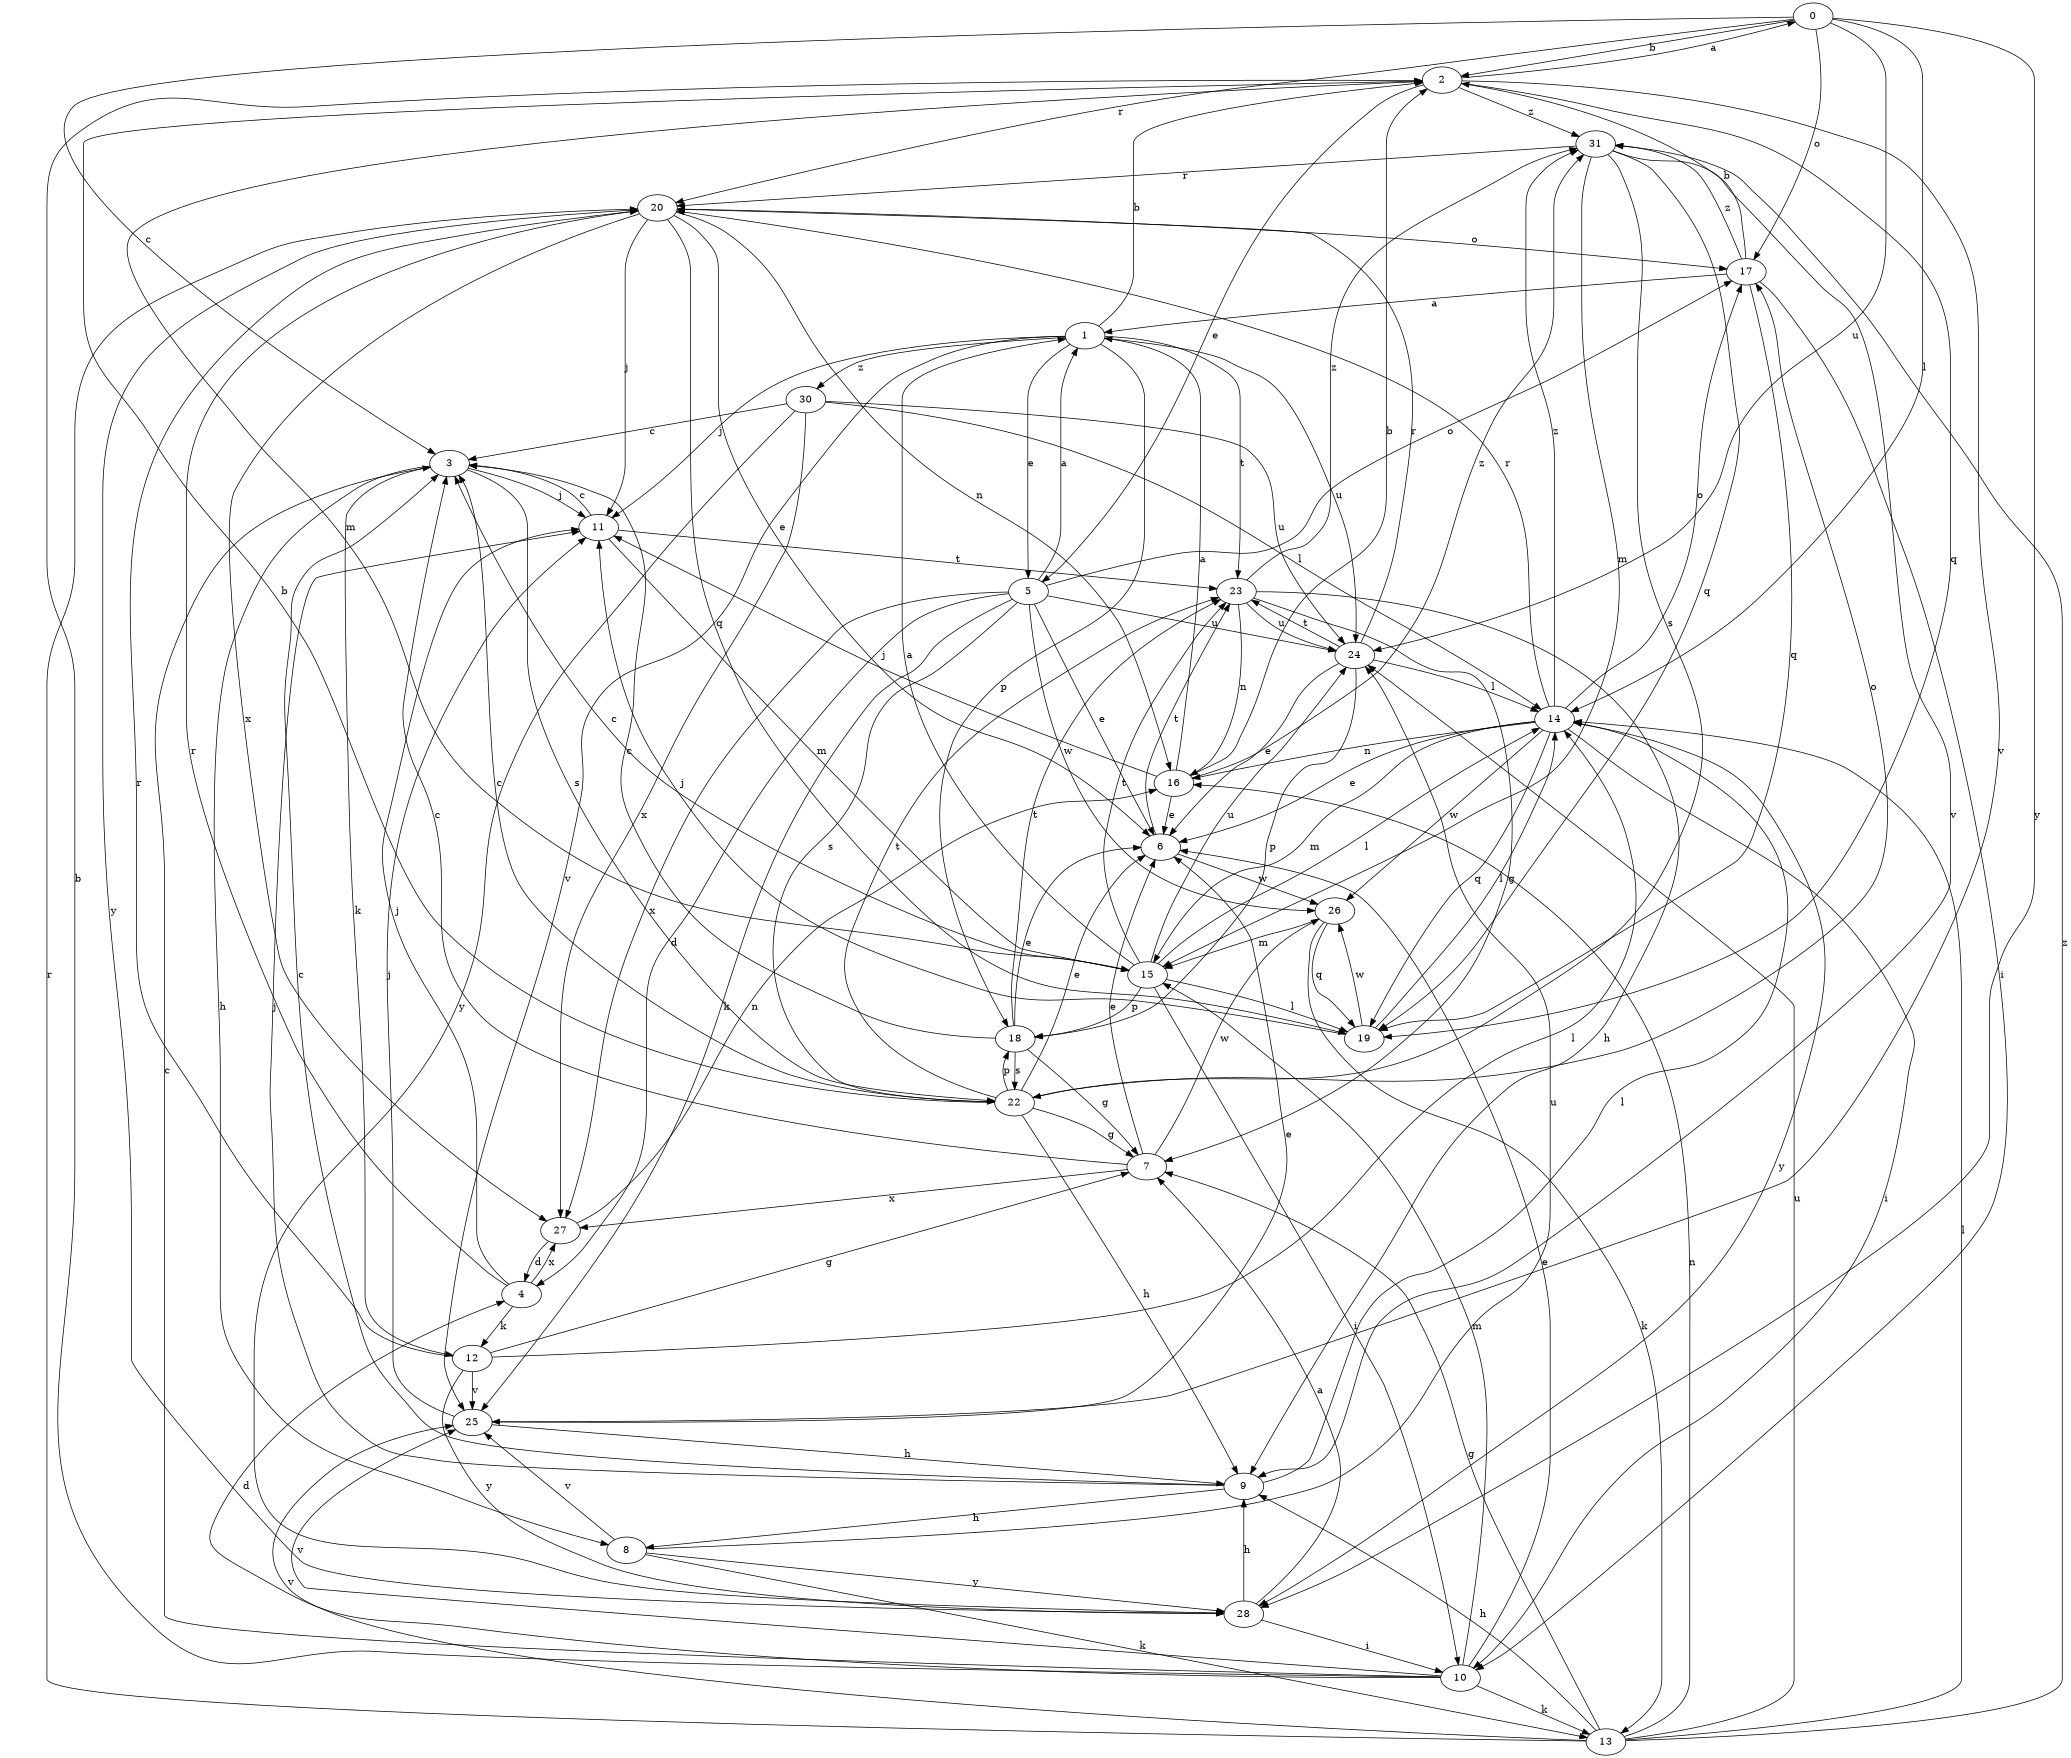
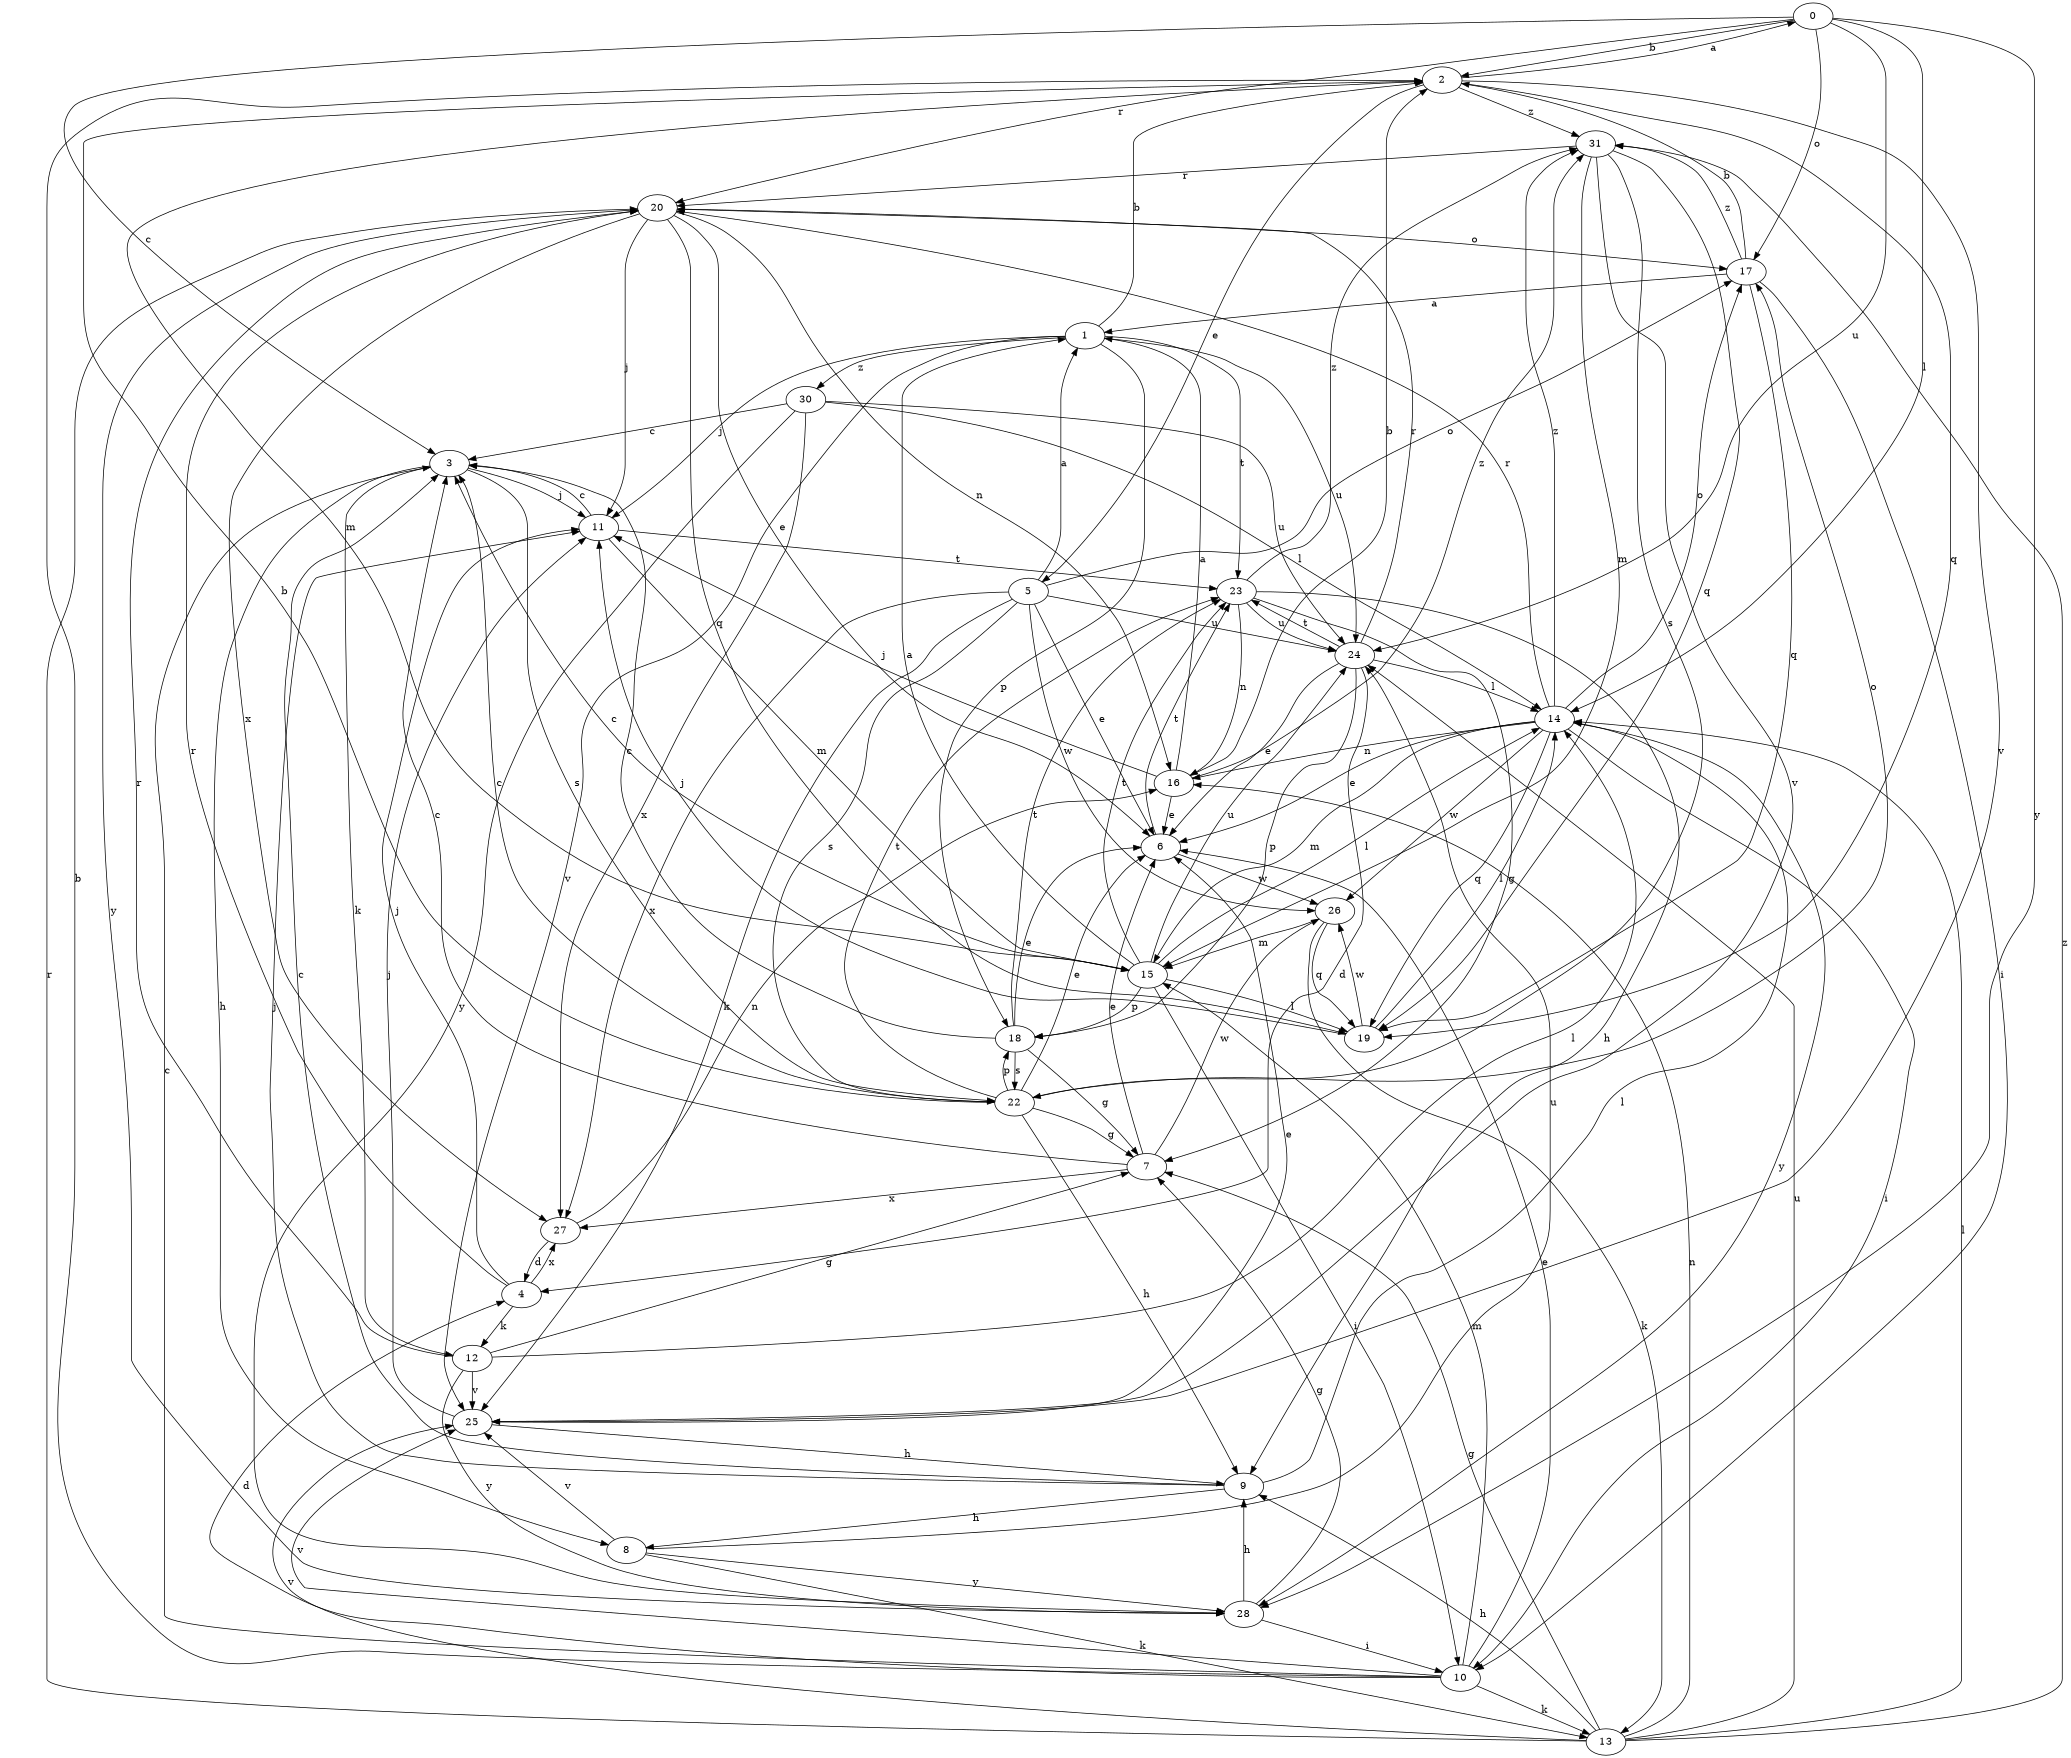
edge "1" -> "5": removed, label "e"
edge "5" -> "4": now "24" -> "4"
edge "31" -> "9": now "31" -> "25"
edge "28" -> "7": label "a" -> "g"
